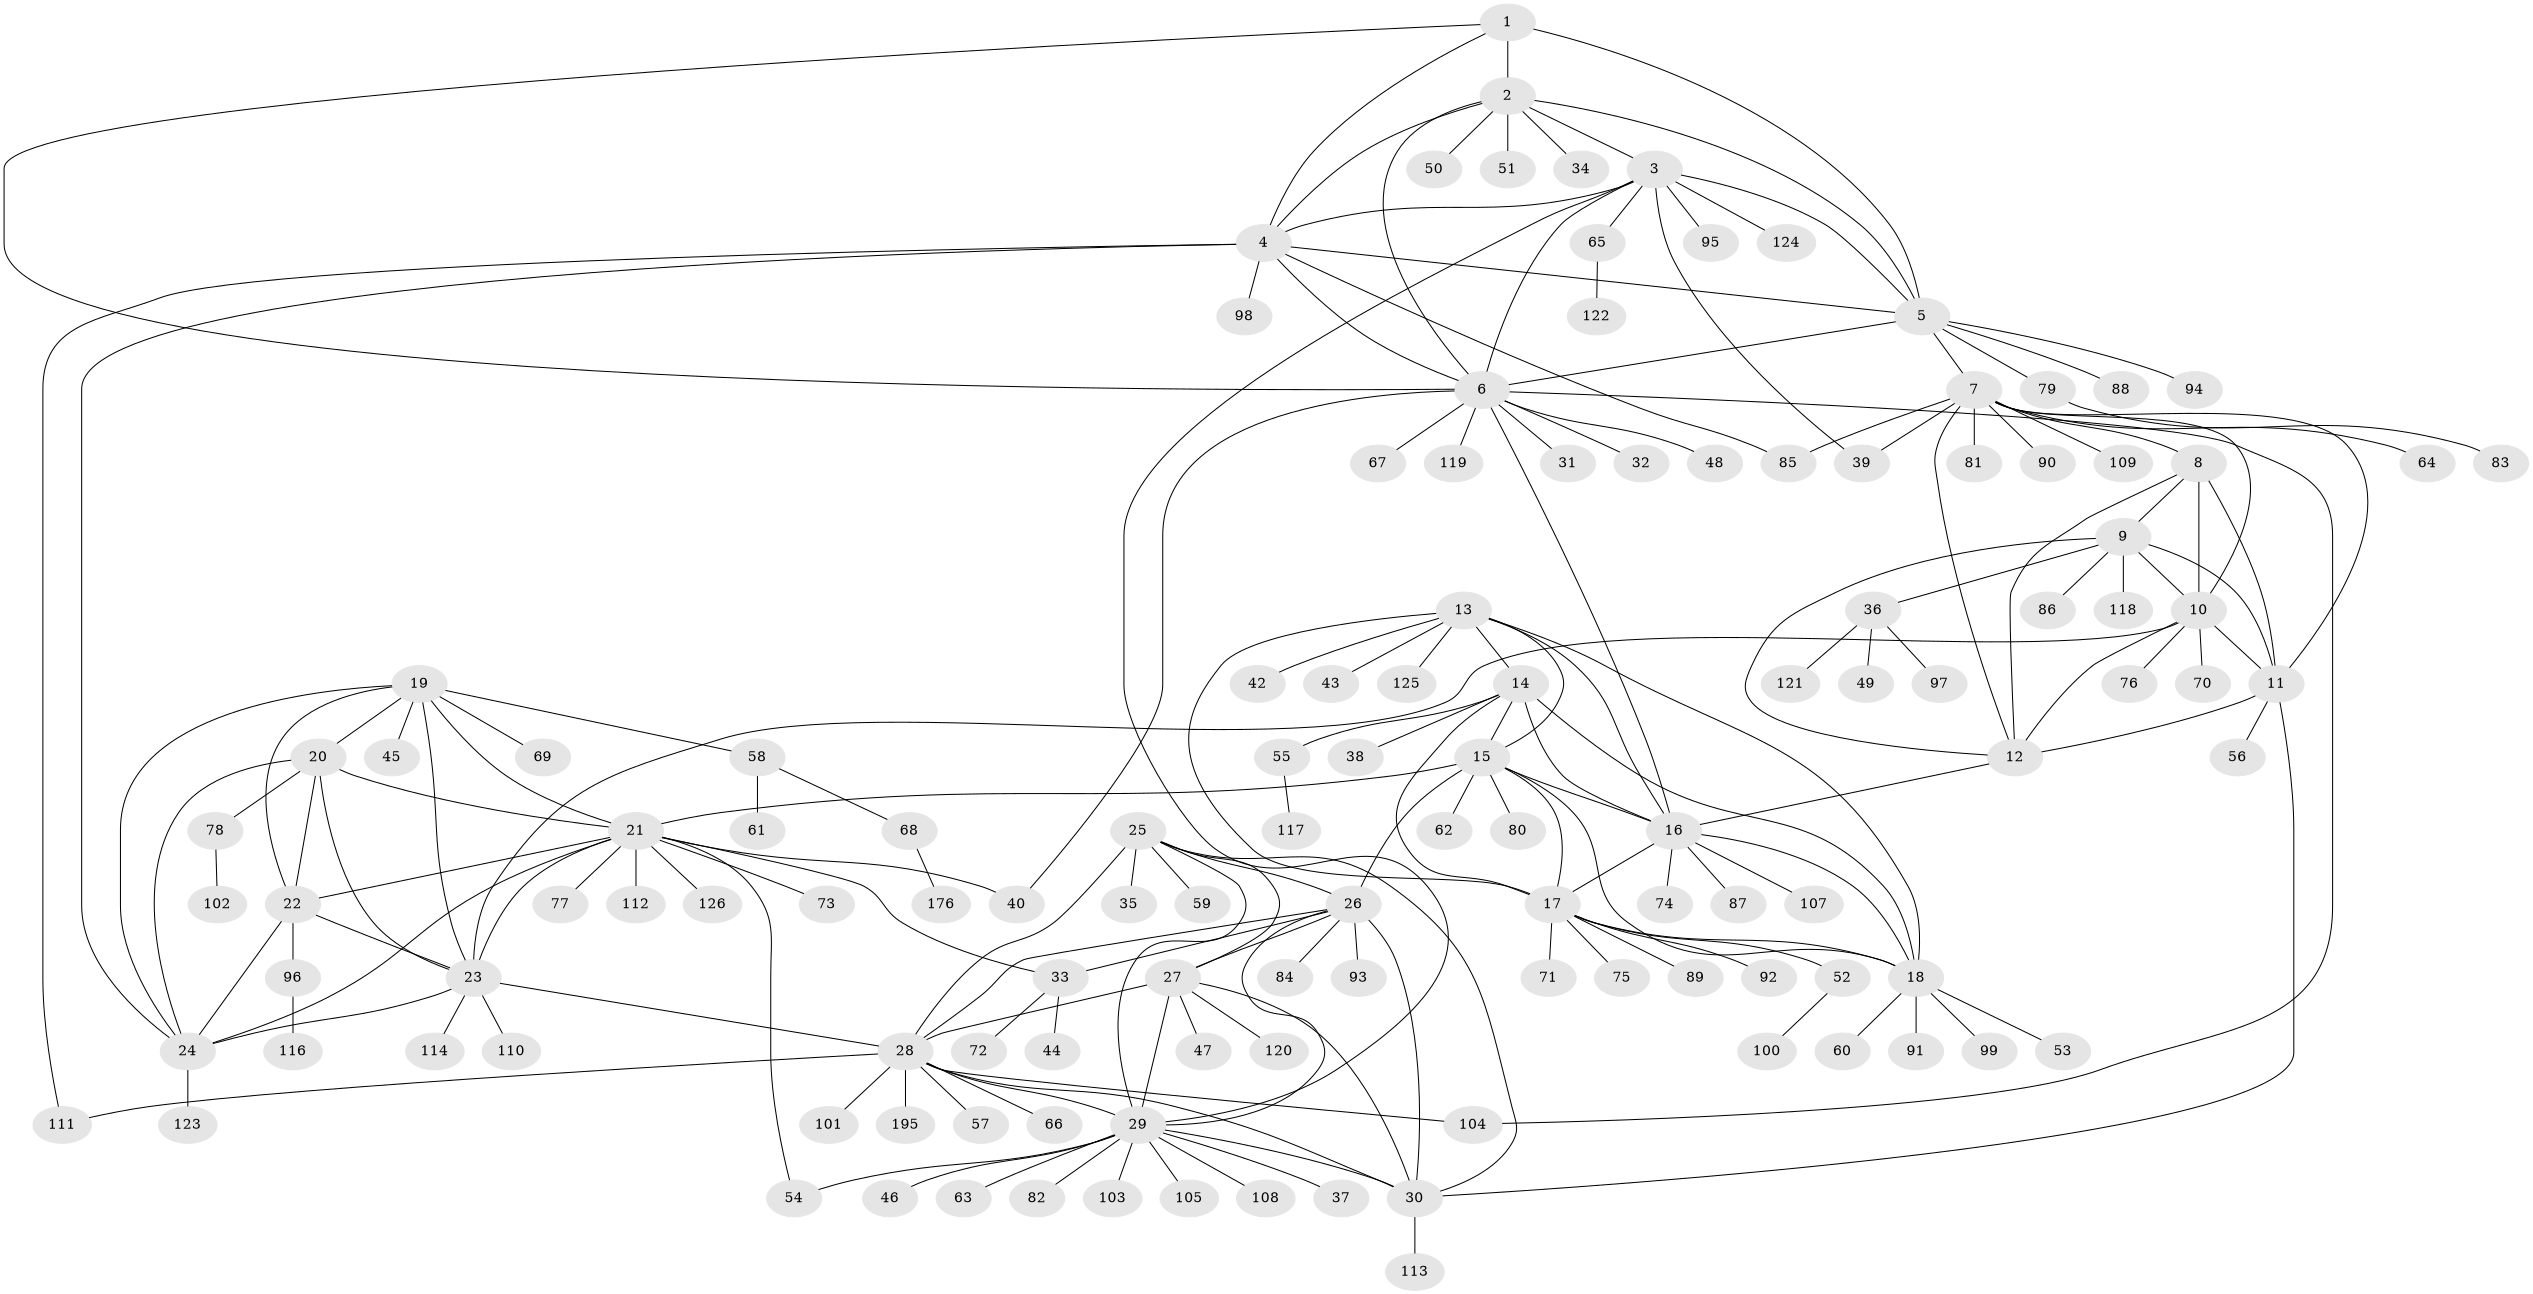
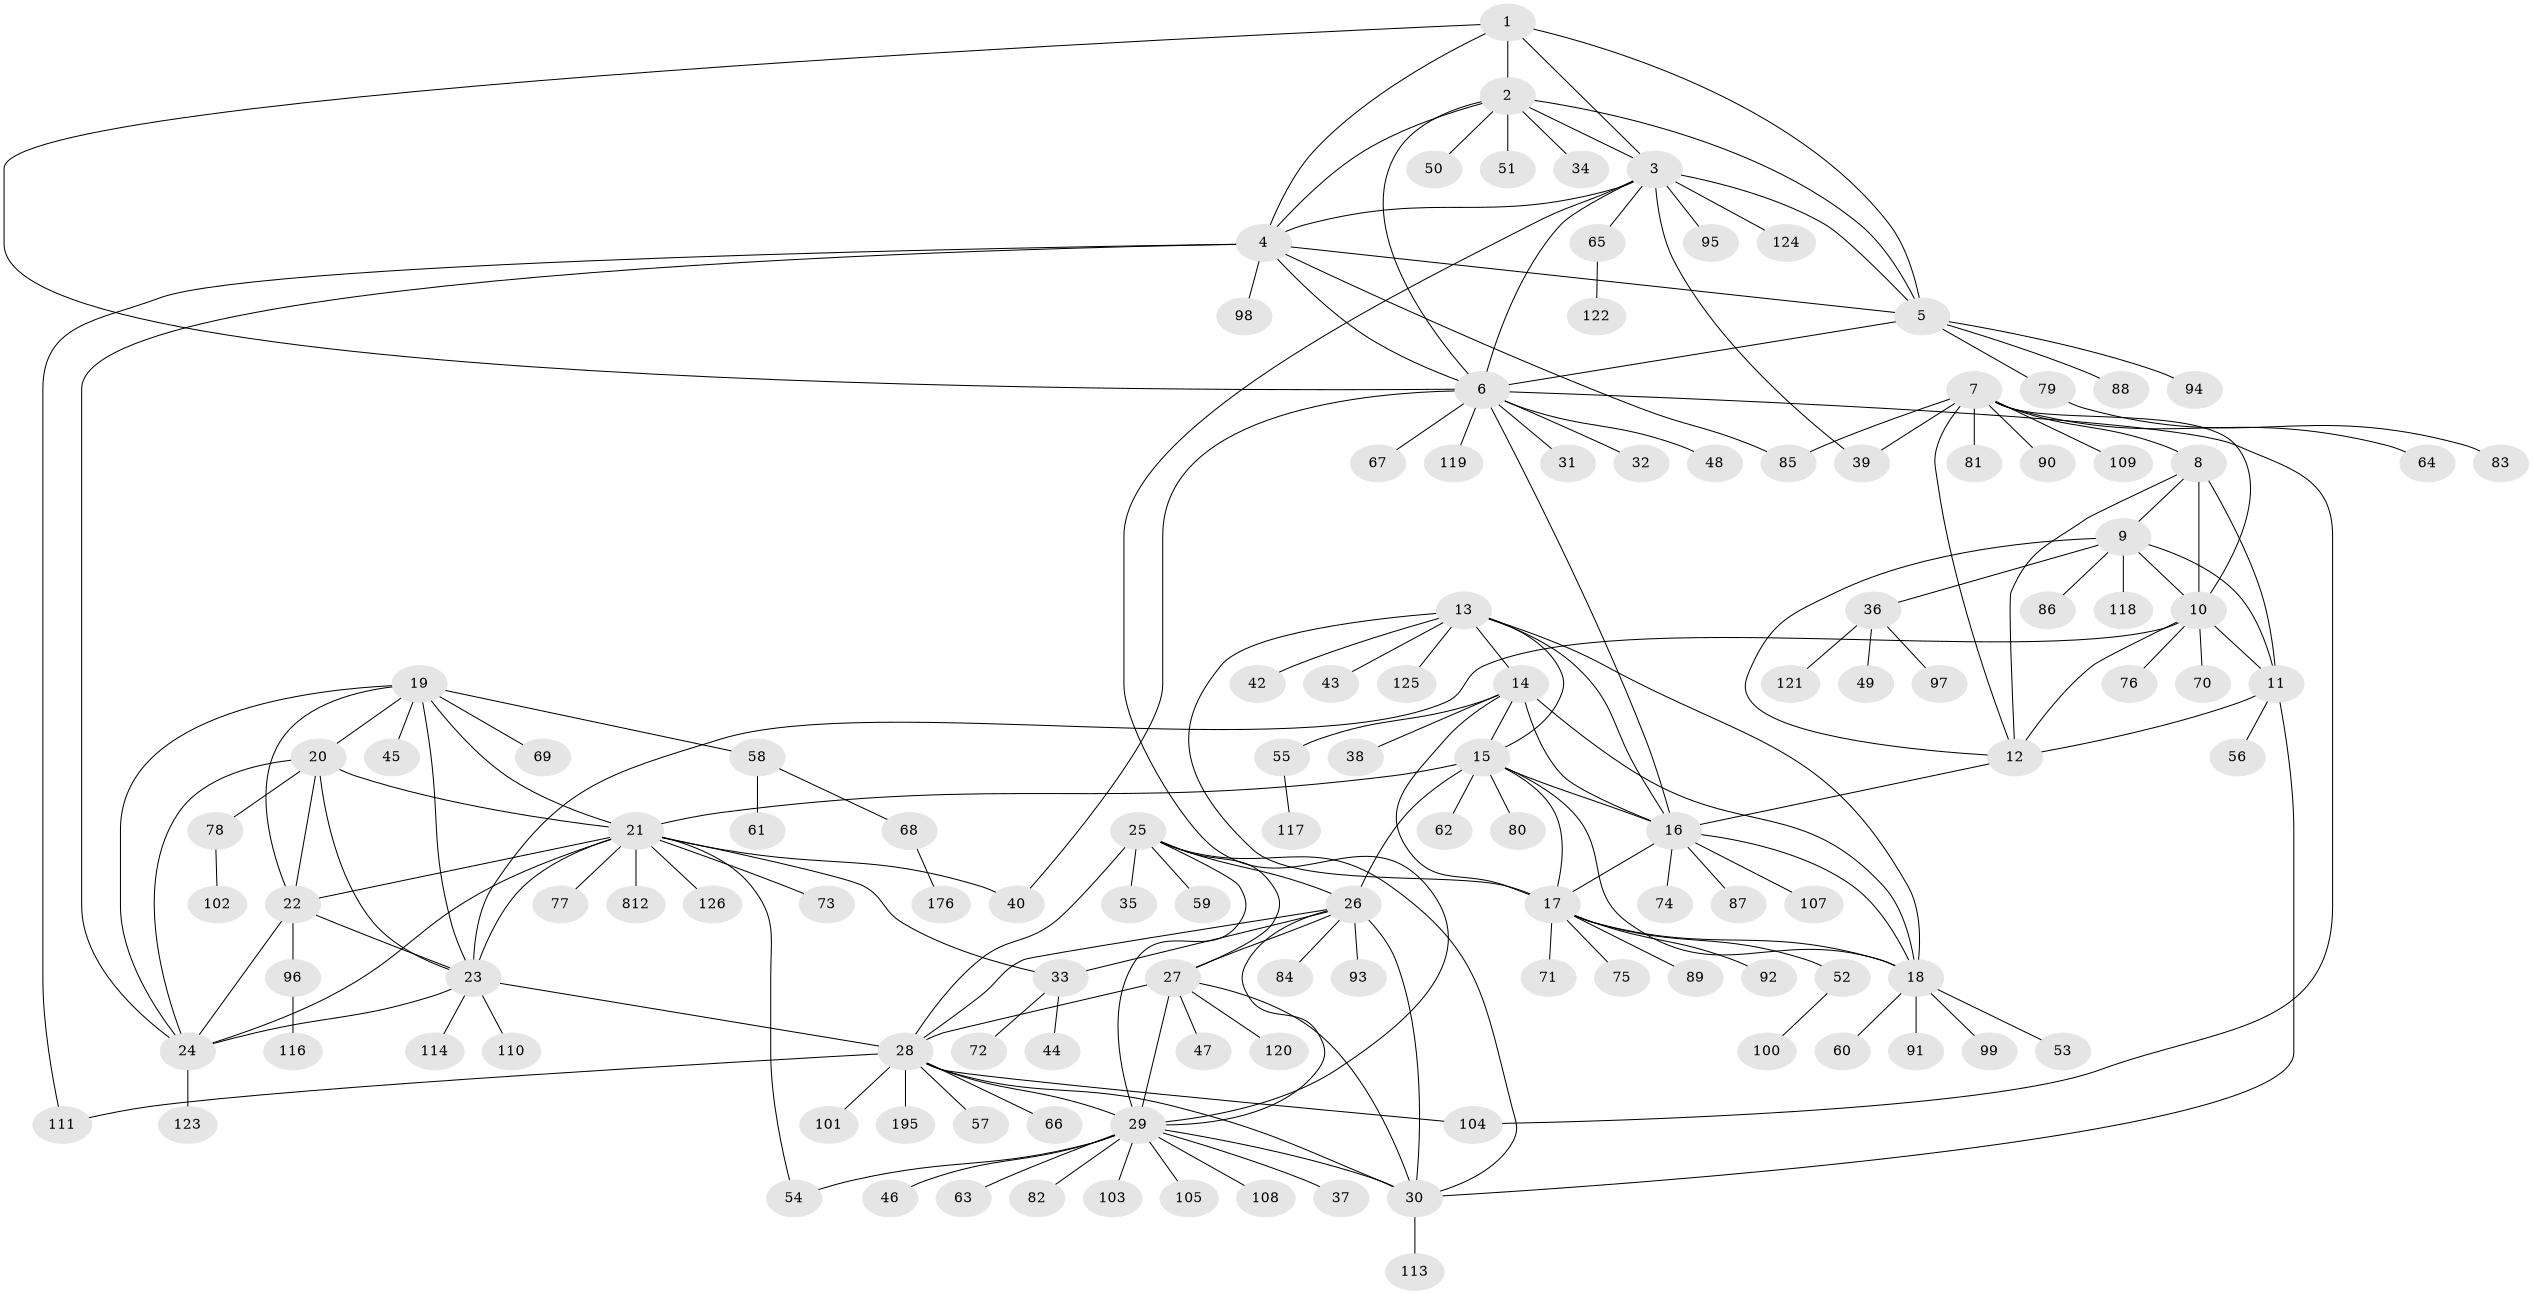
edge "1" -- "3": added
edge "5" -- "7": removed
edge "7" -- "11": removed
node "112": label "112" -> "812"
